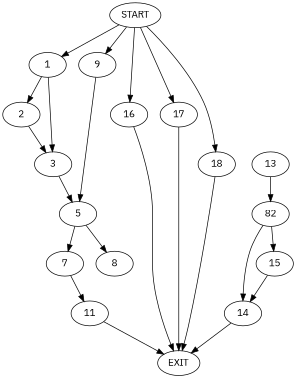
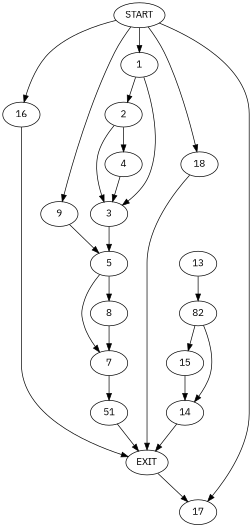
node "4": added
edge "17" -> "EXIT": reversed
node "11": label "11" -> "51"
edge "8" -> "7": added
